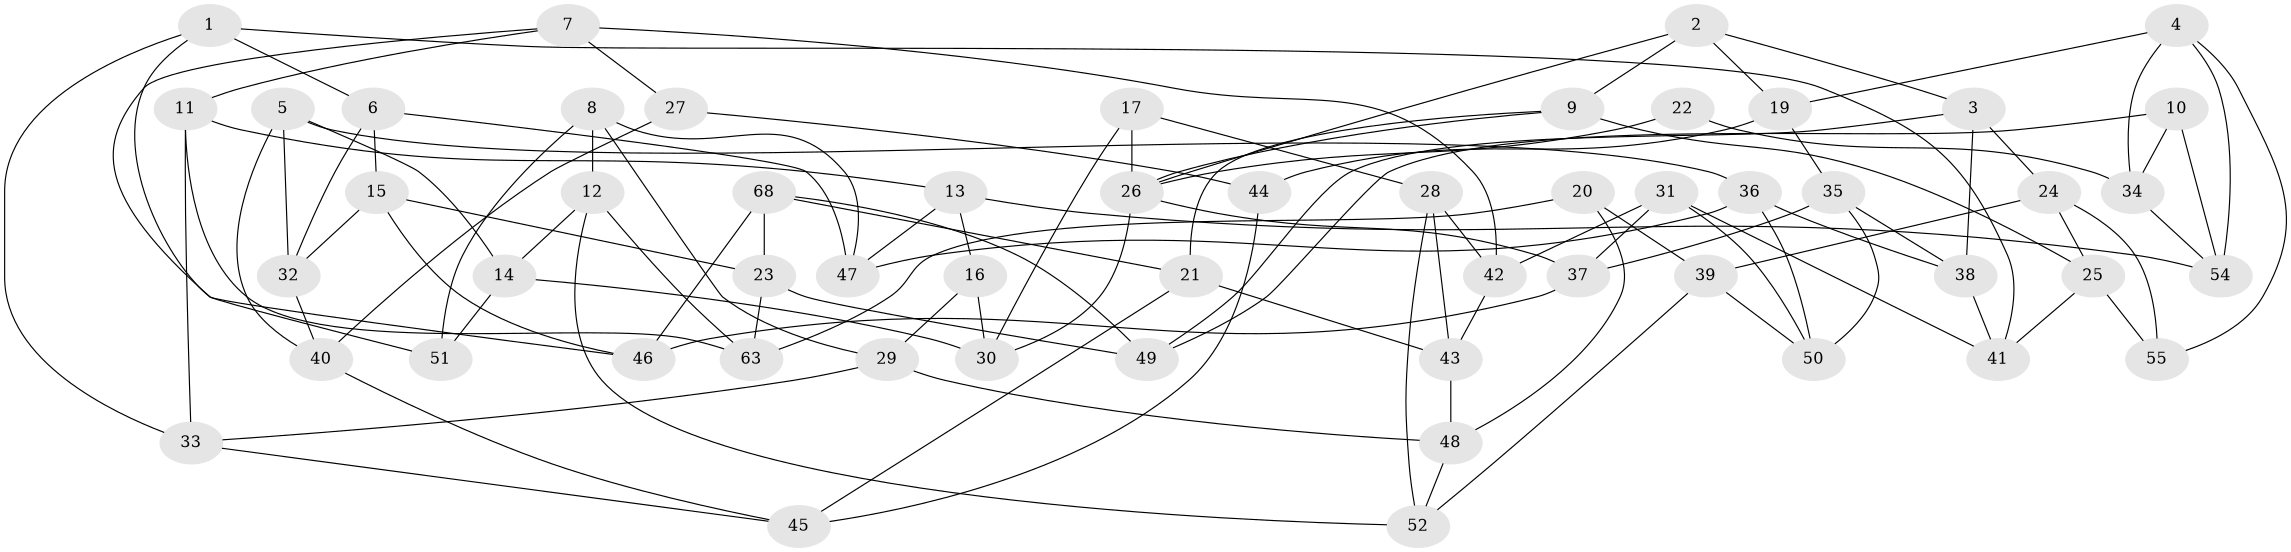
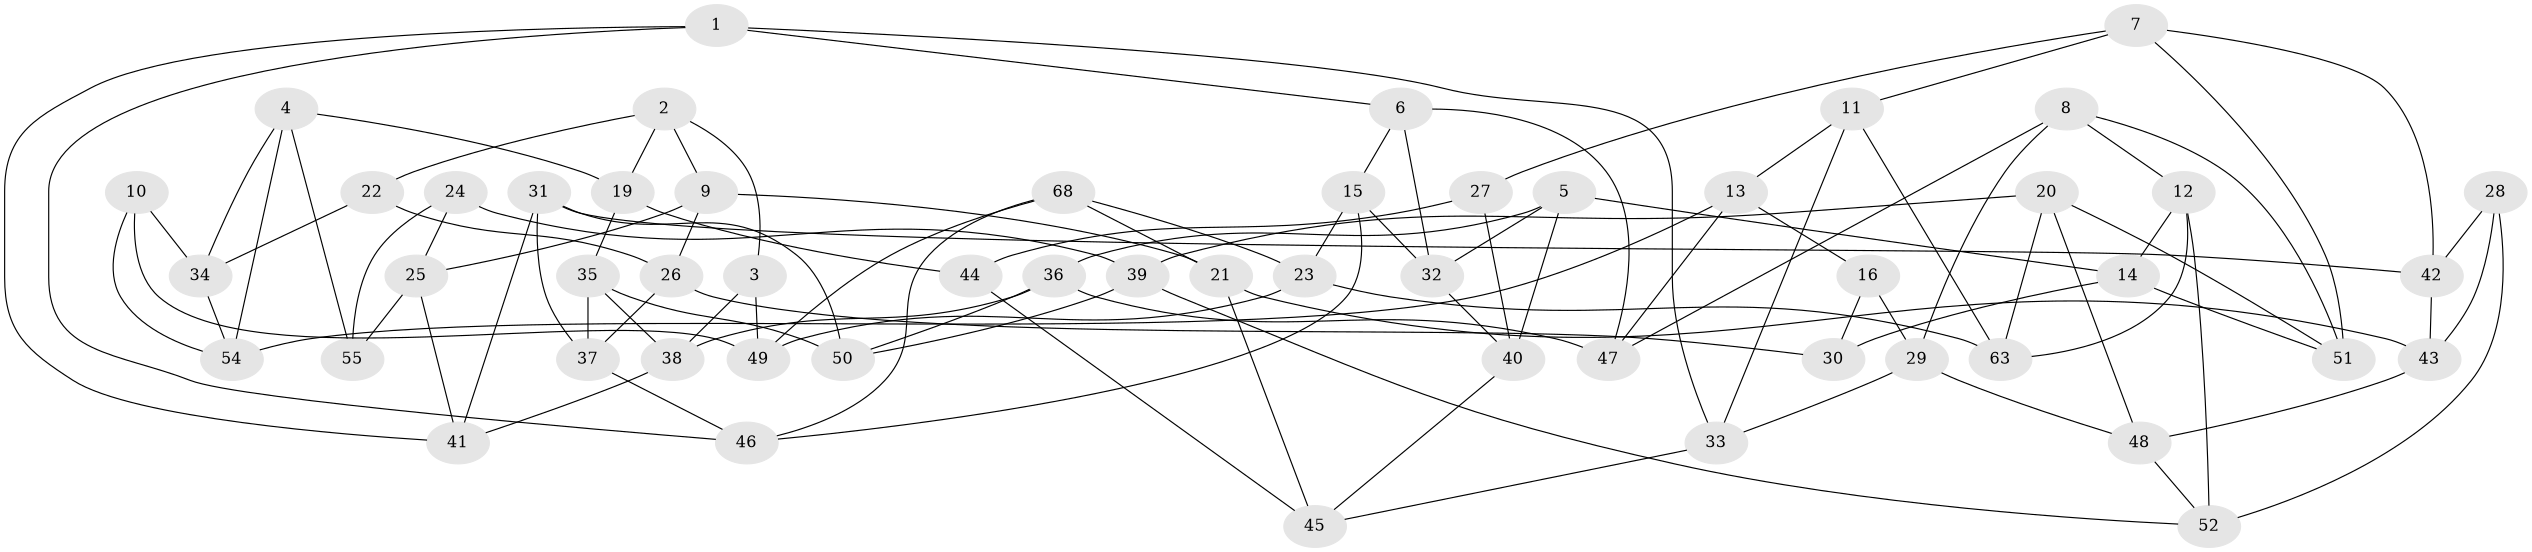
edge "2" -- "26": now "2" -- "22"
node "17": removed
edge "3" -- "24": removed
edge "20" -- "51": added
